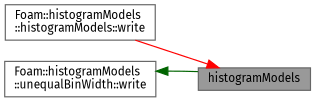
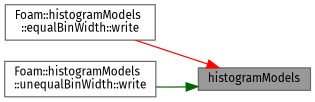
node "Foam::histogramModels ::histogramModels::write": label "Foam::histogramModels ::histogramModels::write" -> "Foam::histogramModels ::equalBinWidth::write"
edge "histogramModels" -> "Foam::histogramModels ::unequalBinWidth::write": reversed
